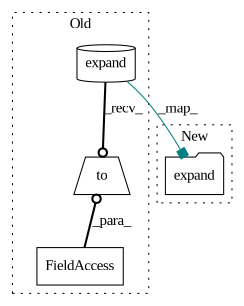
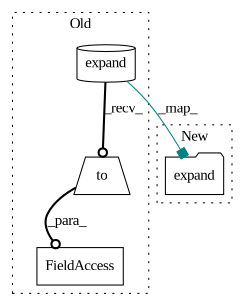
edge "FieldAccess" -> "to": reversed
